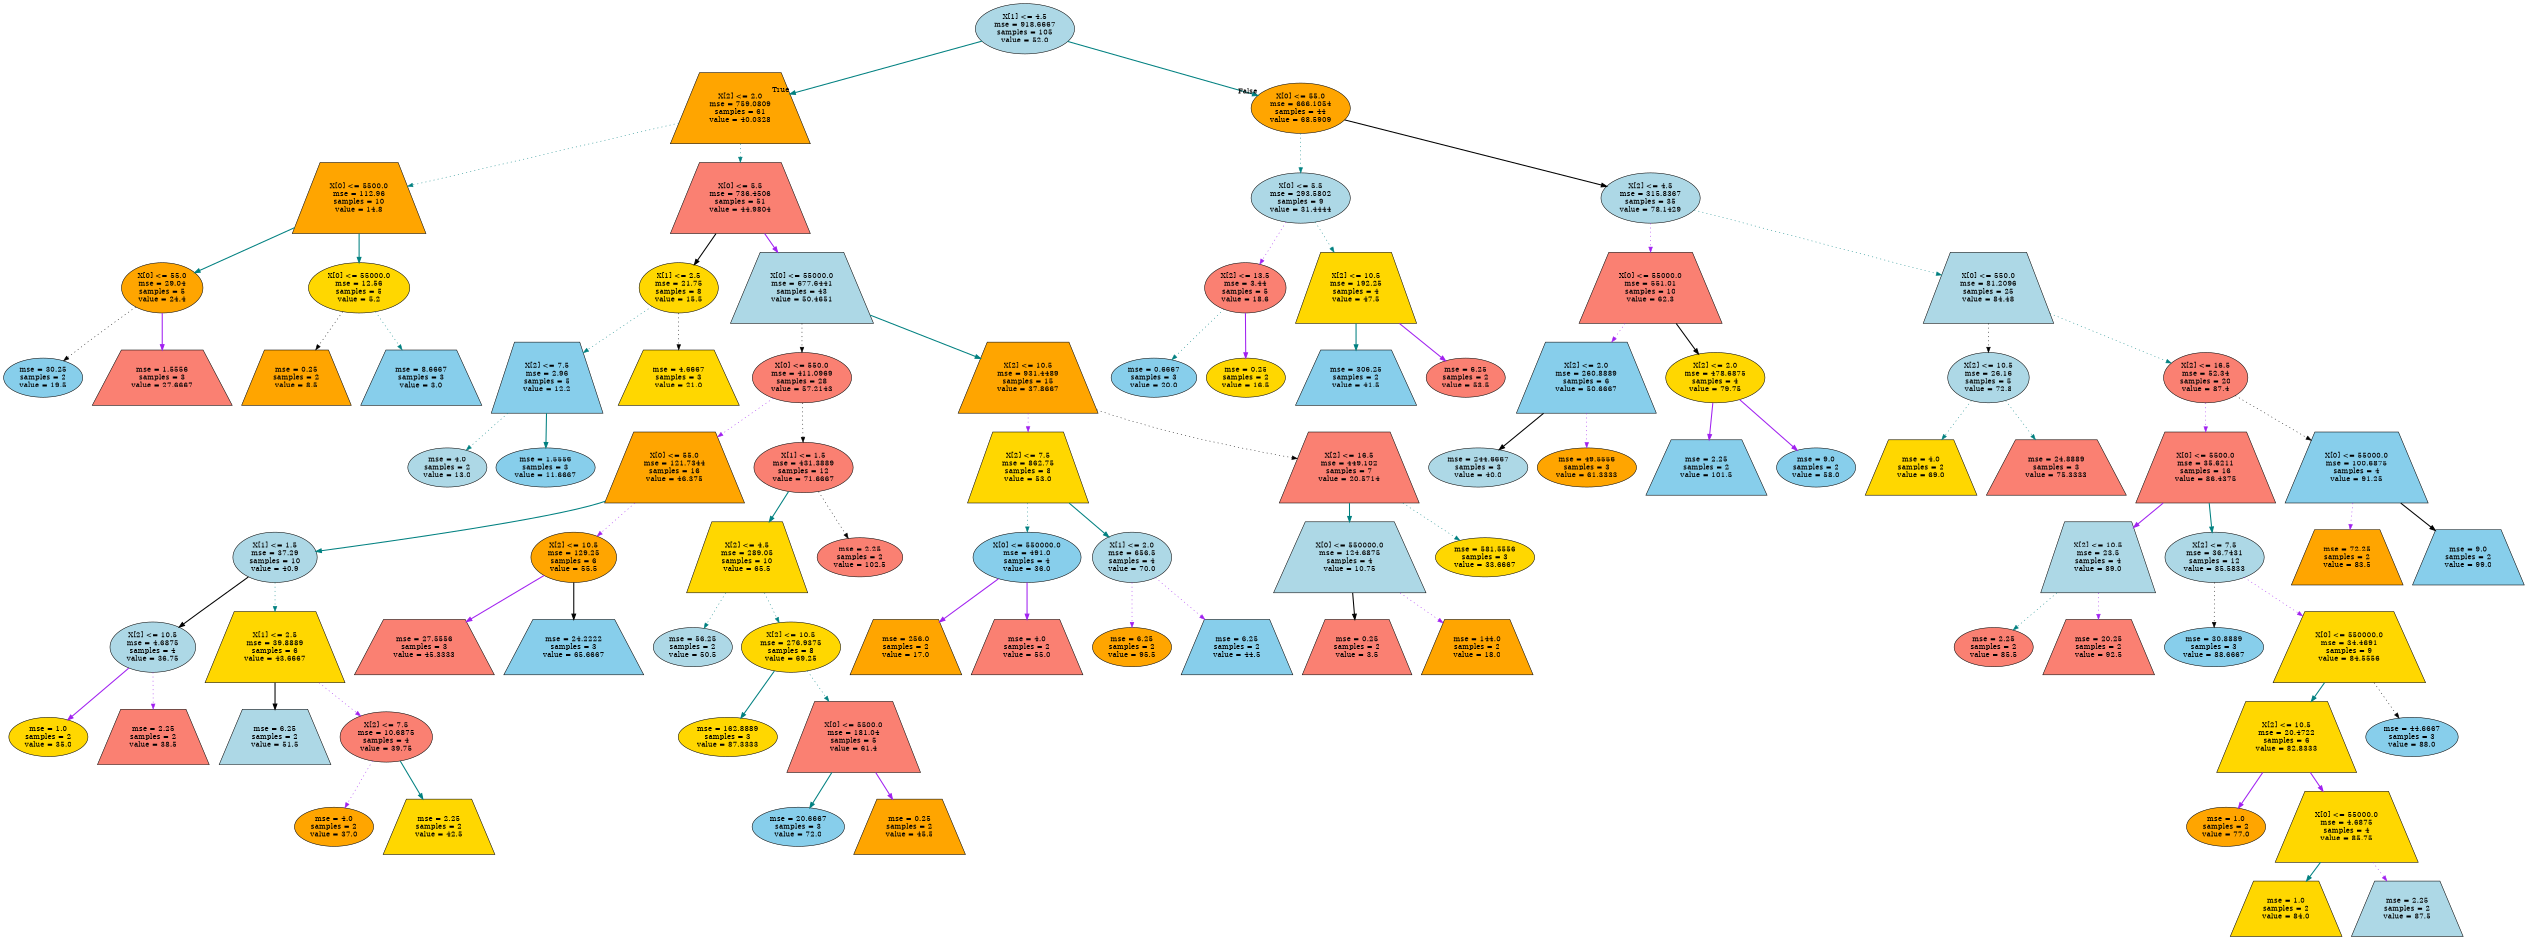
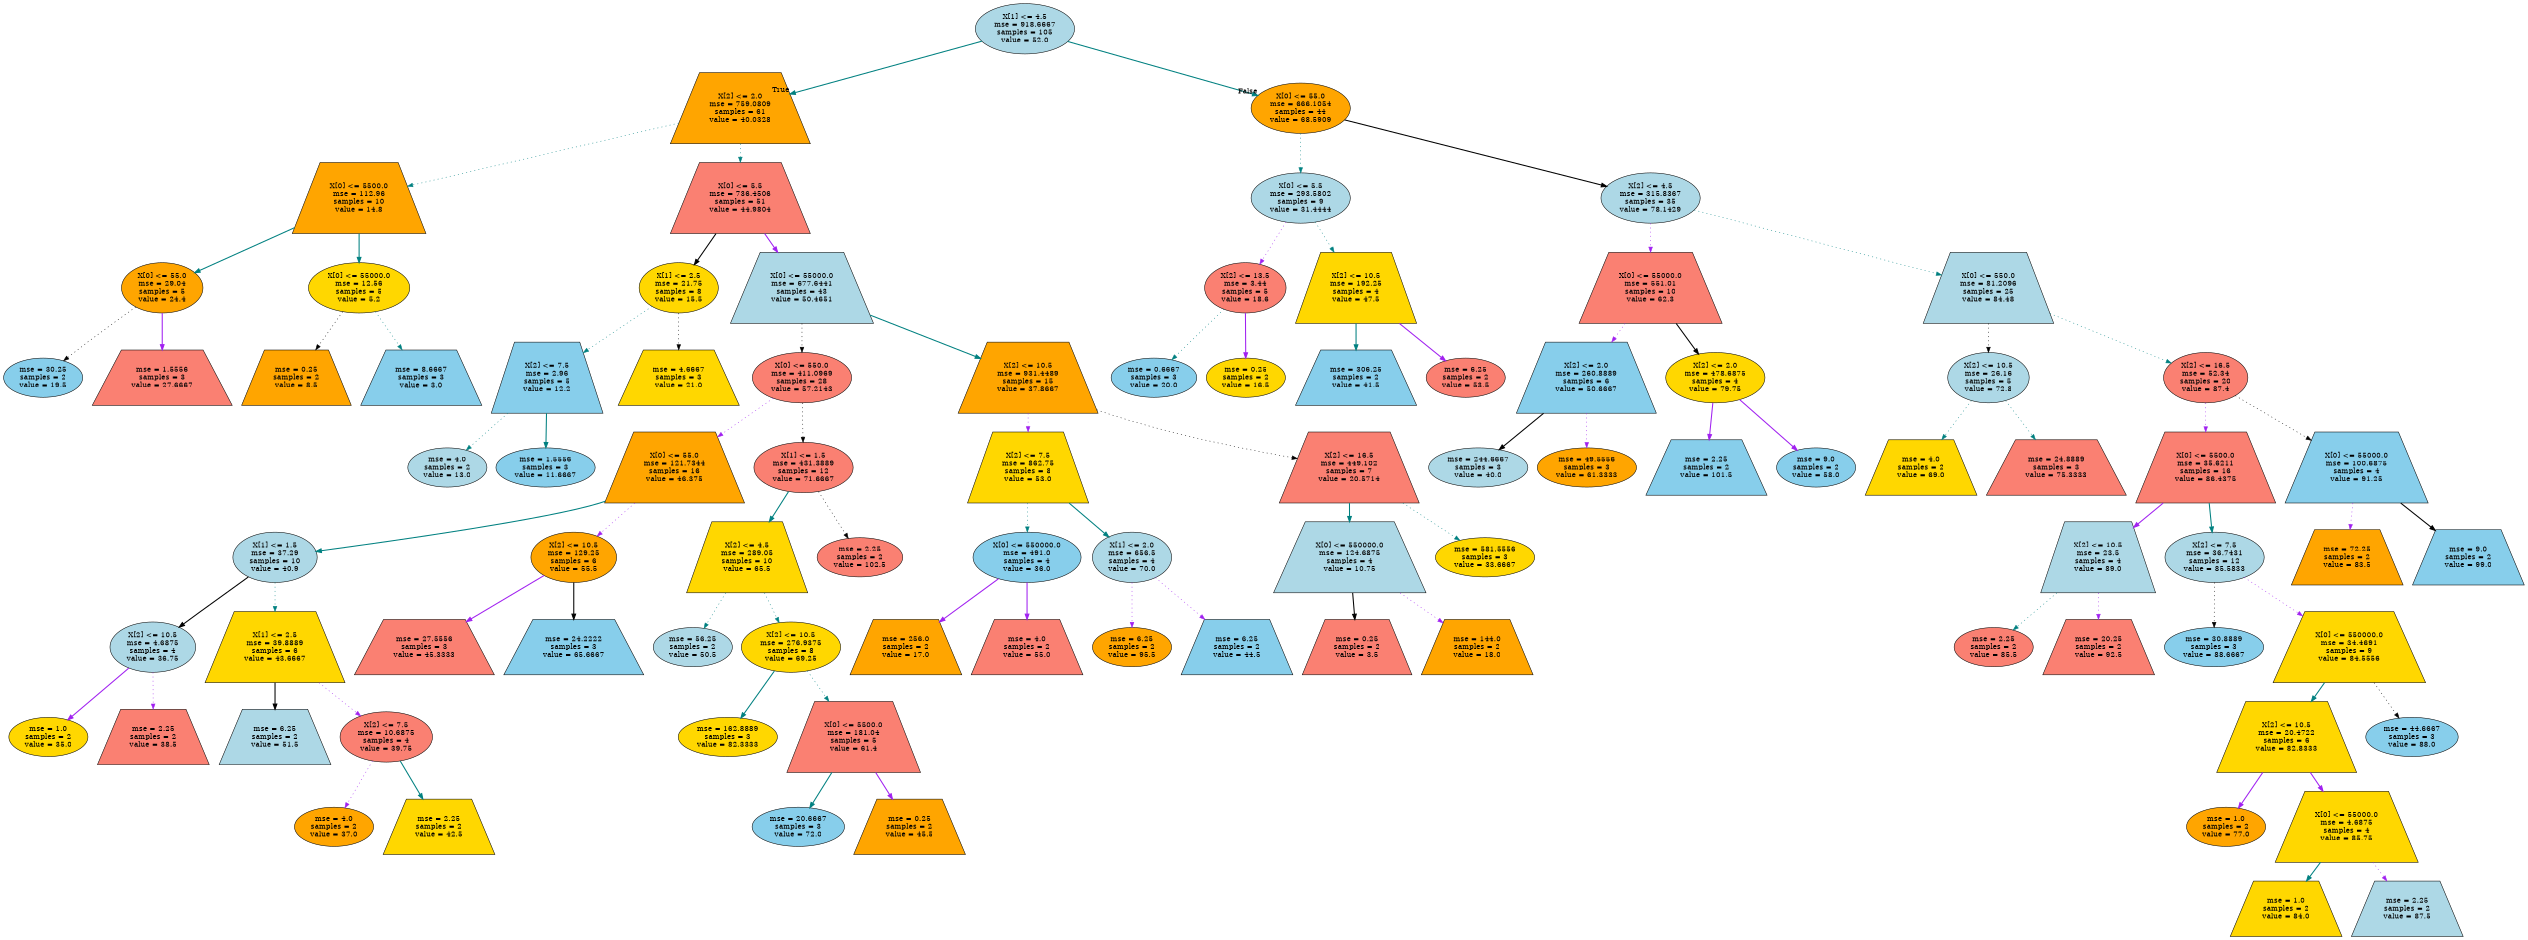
node "mse = 162.8889 samples = 3 value = 87.3333": label "mse = 162.8889 samples = 3 value = 87.3333" -> "mse = 162.8889 samples = 3 value = 82.3333"
